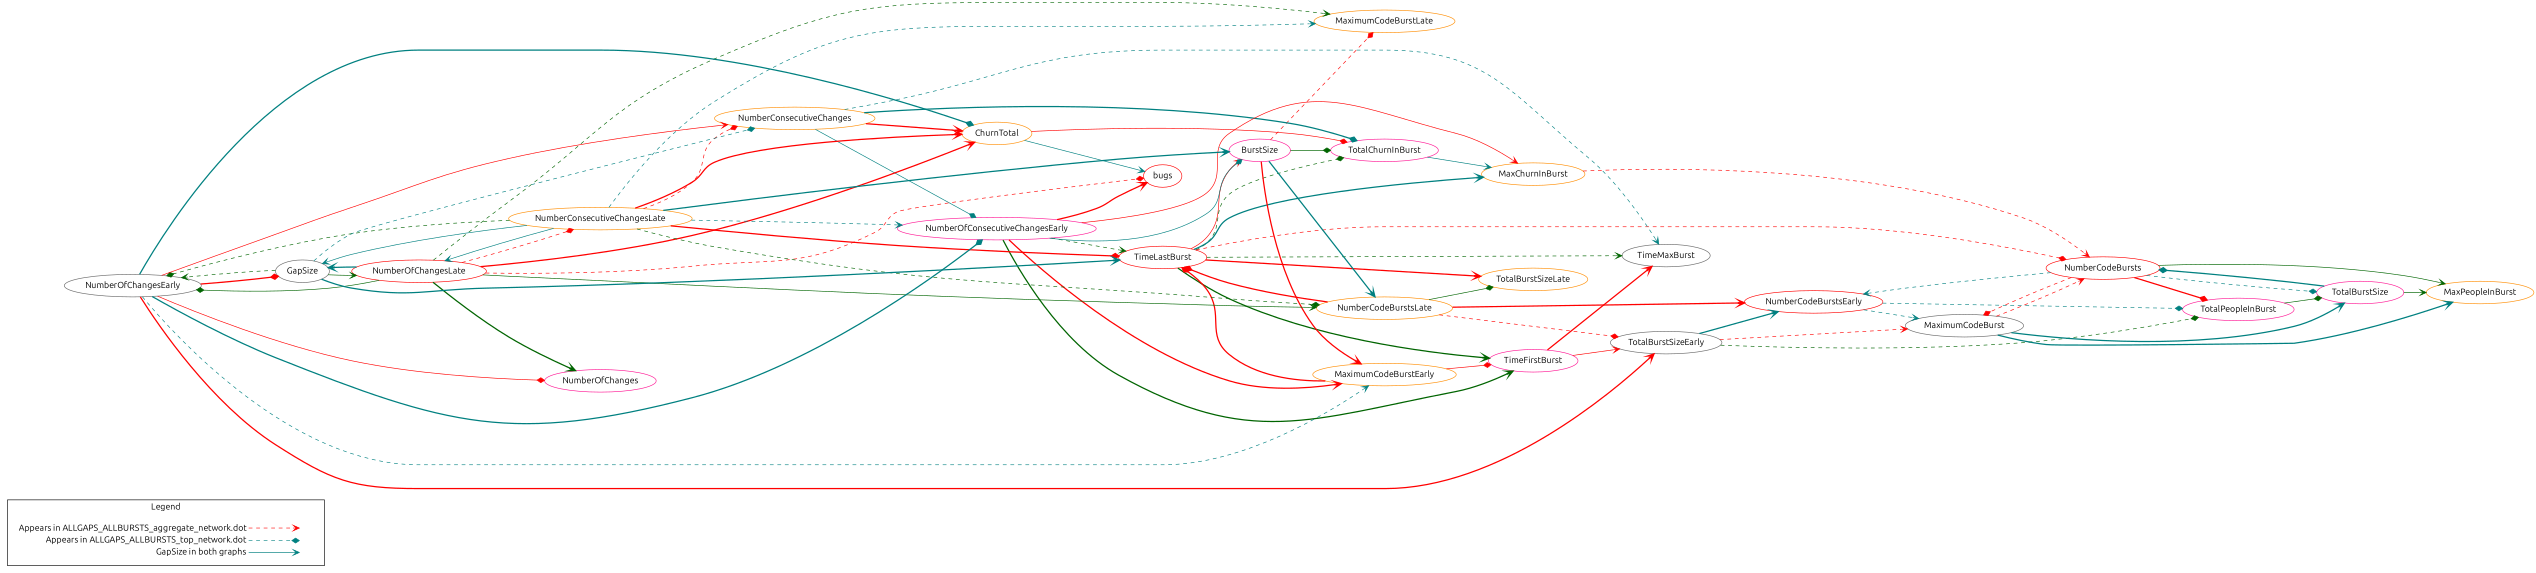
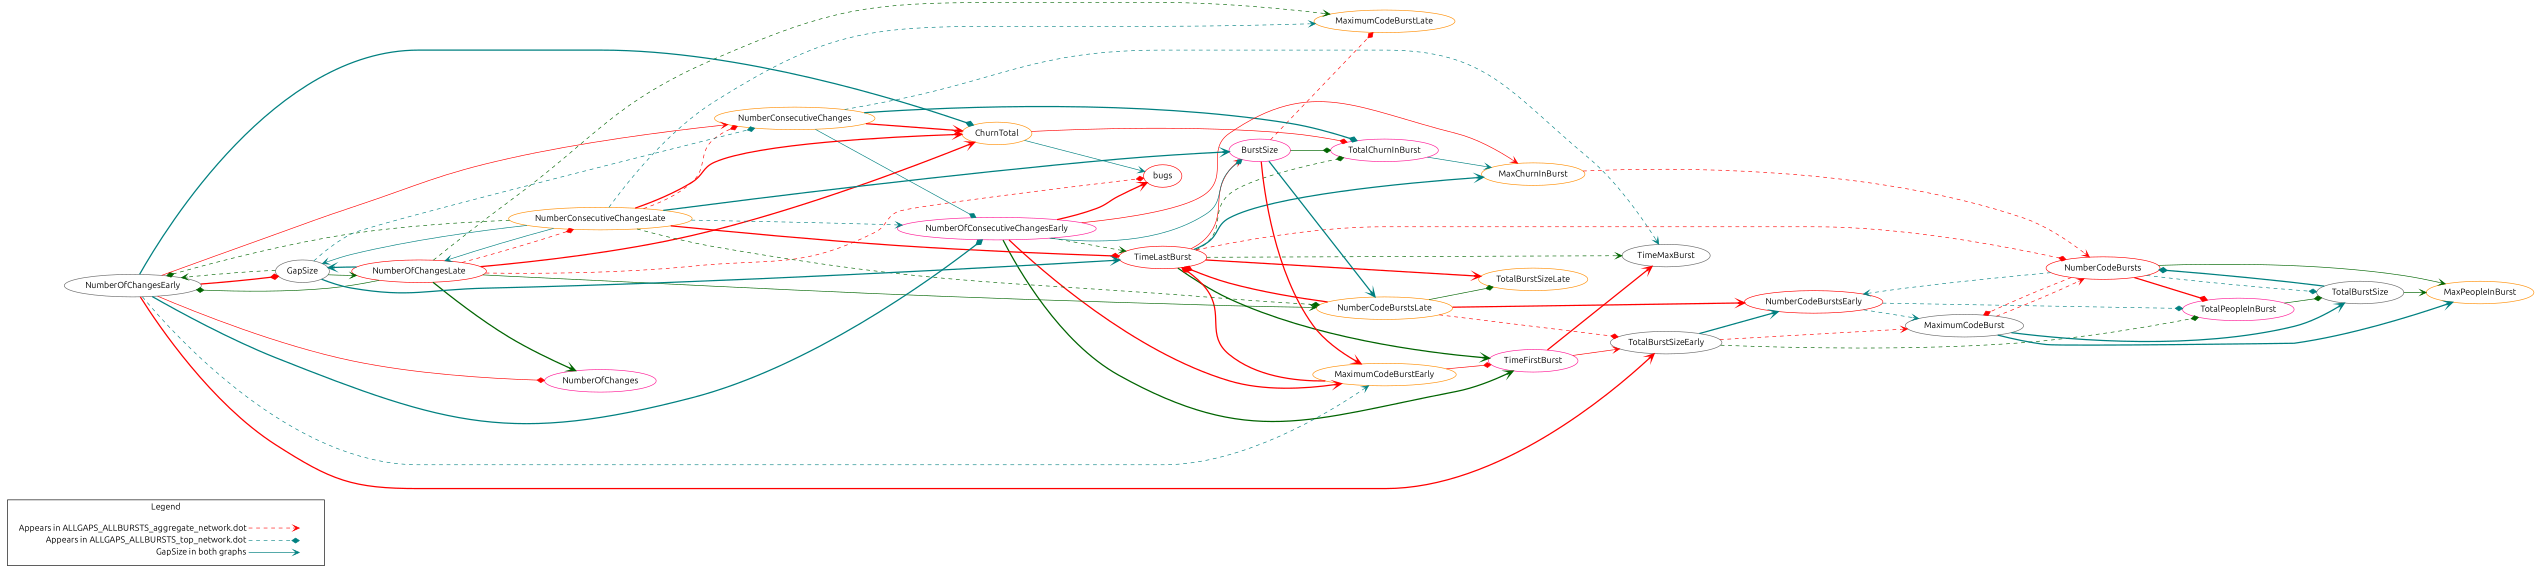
node "TotalBurstSize": color deeppink -> gray40
